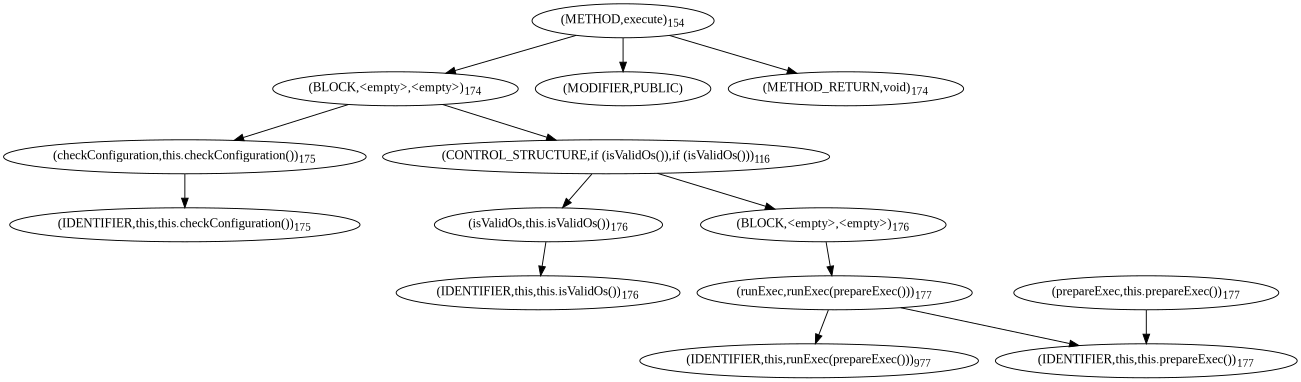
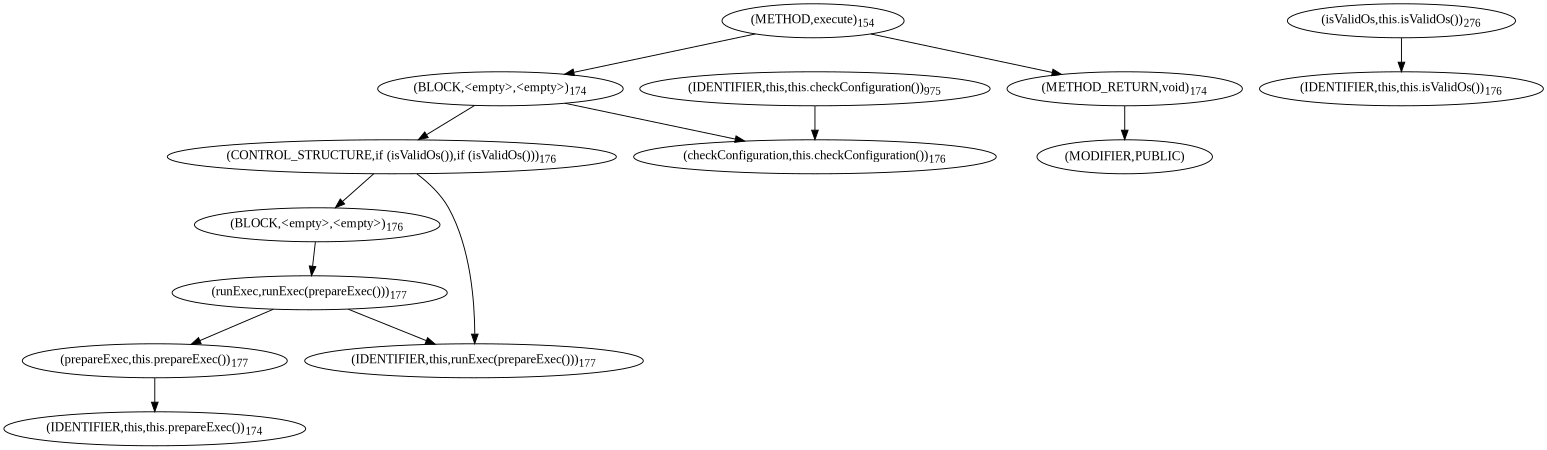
edge "(METHOD,execute)" -> "(MODIFIER,PUBLIC)": now "(METHOD_RETURN,void)" -> "(MODIFIER,PUBLIC)"
node "(checkConfiguration,this.checkConfiguration())": text "175" -> "176"
node "(CONTROL_STRUCTURE,if (isValidOs()),if (isValidOs()))": text "116" -> "176"
edge "(checkConfiguration,this.checkConfiguration())" -> "(IDENTIFIER,this,this.checkConfiguration())": reversed
edge "(CONTROL_STRUCTURE,if (isValidOs()),if (isValidOs()))" -> "(isValidOs,this.isValidOs())": now "(CONTROL_STRUCTURE,if (isValidOs()),if (isValidOs()))" -> "(IDENTIFIER,this,runExec(prepareExec()))"
node "(IDENTIFIER,this,this.checkConfiguration())": text "175" -> "975"
node "(isValidOs,this.isValidOs())": text "176" -> "276"
edge "(runExec,runExec(prepareExec()))" -> "(IDENTIFIER,this,this.prepareExec())": now "(runExec,runExec(prepareExec()))" -> "(prepareExec,this.prepareExec())"
node "(IDENTIFIER,this,runExec(prepareExec()))": text "977" -> "177"
node "(IDENTIFIER,this,this.prepareExec())": text "177" -> "174"
